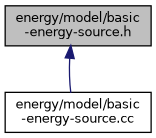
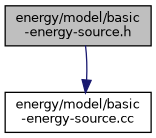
edge "energy/model/basic -energy-source.cc" -> "energy/model/basic -energy-source.h": reversed
